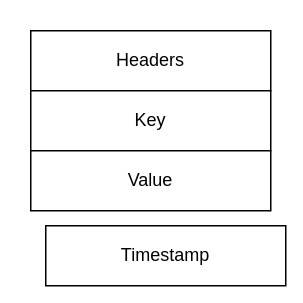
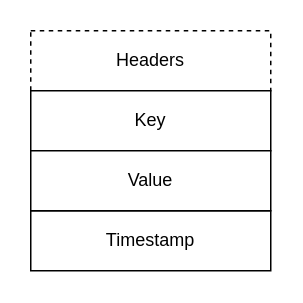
node "Headers": style solid -> dashed
node "Timestamp": moved (166, 256) -> (151, 241)
